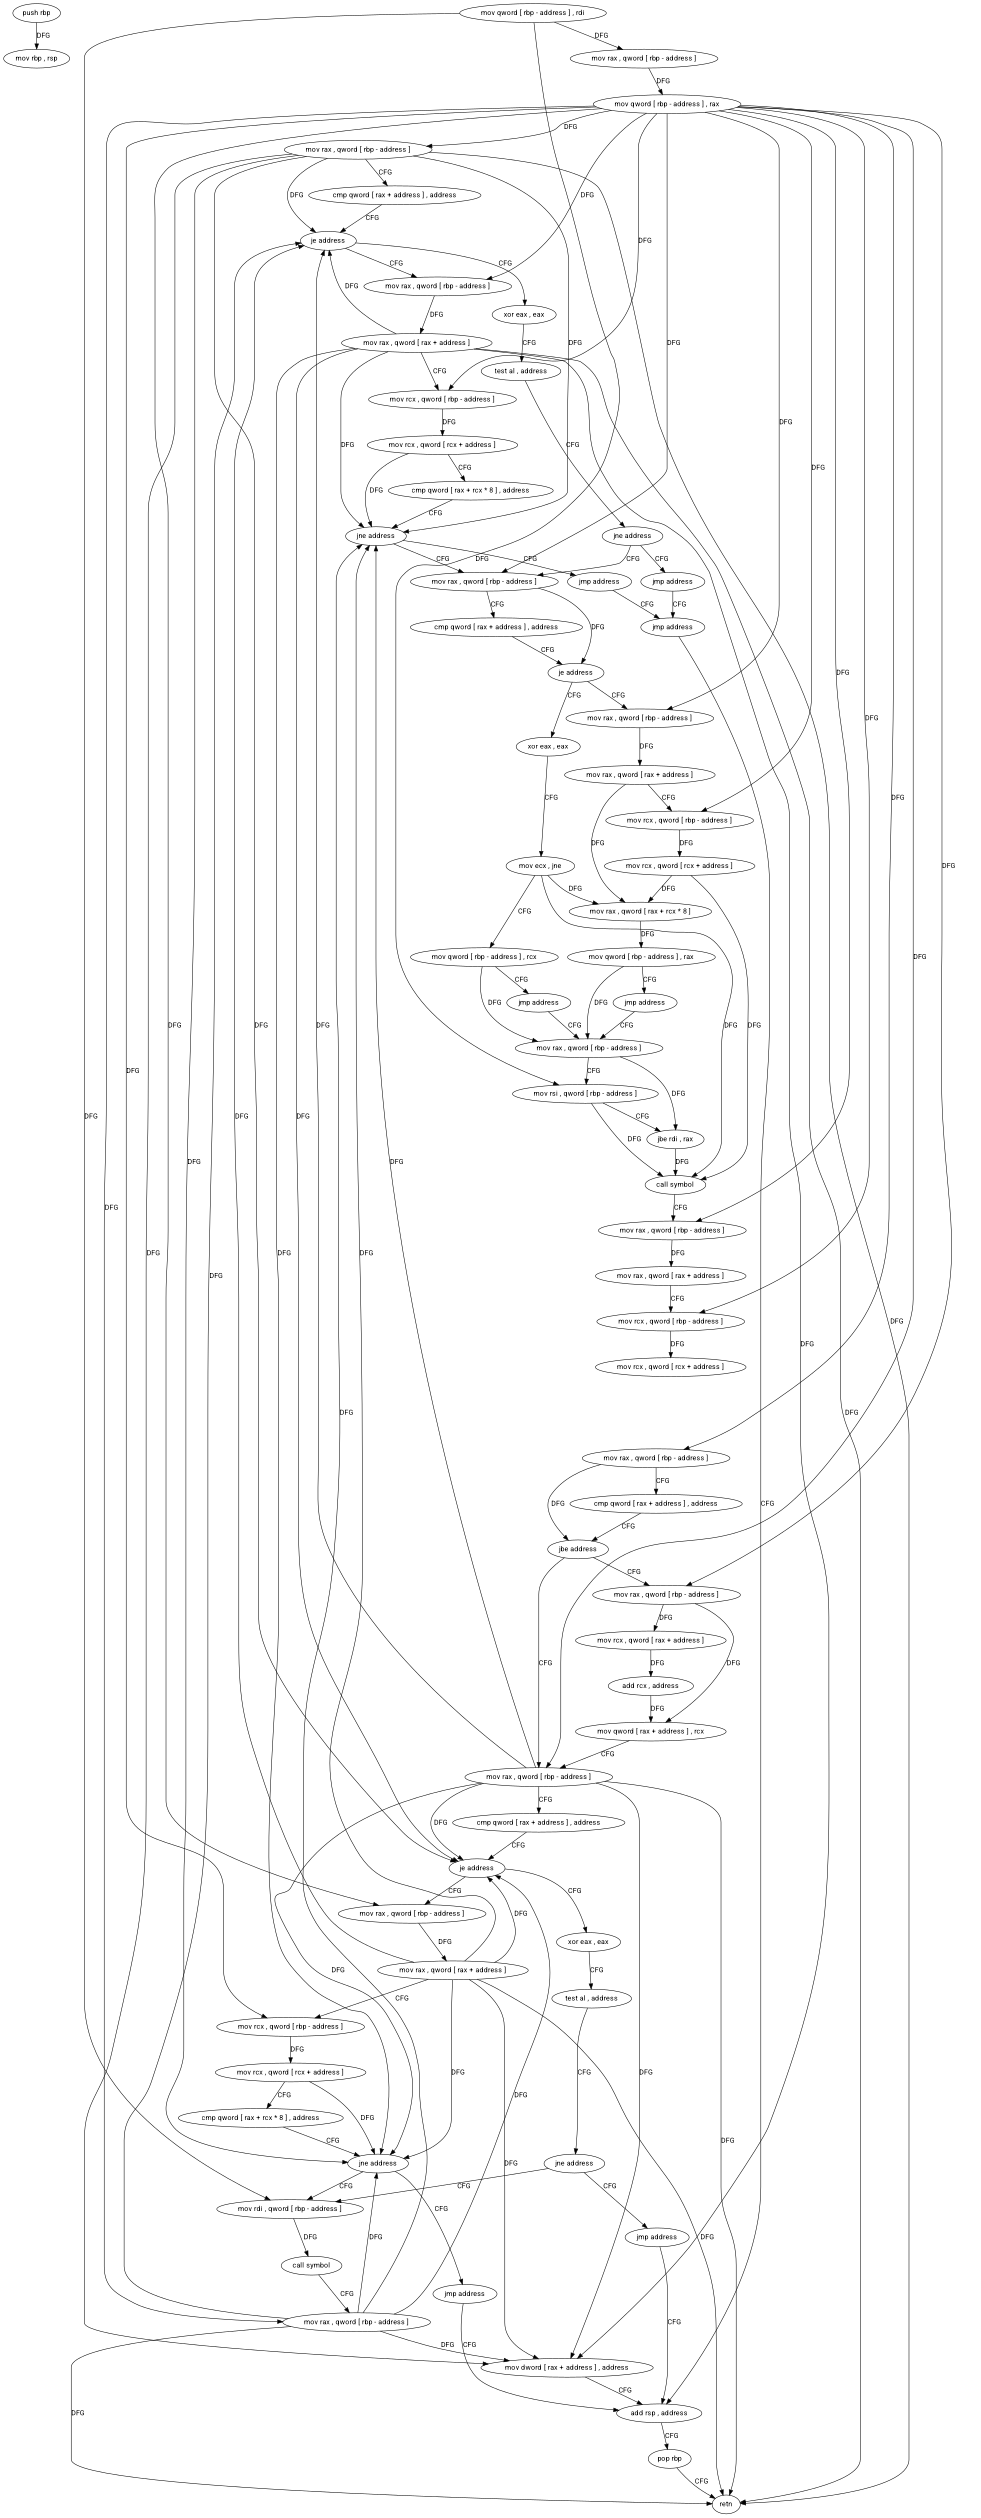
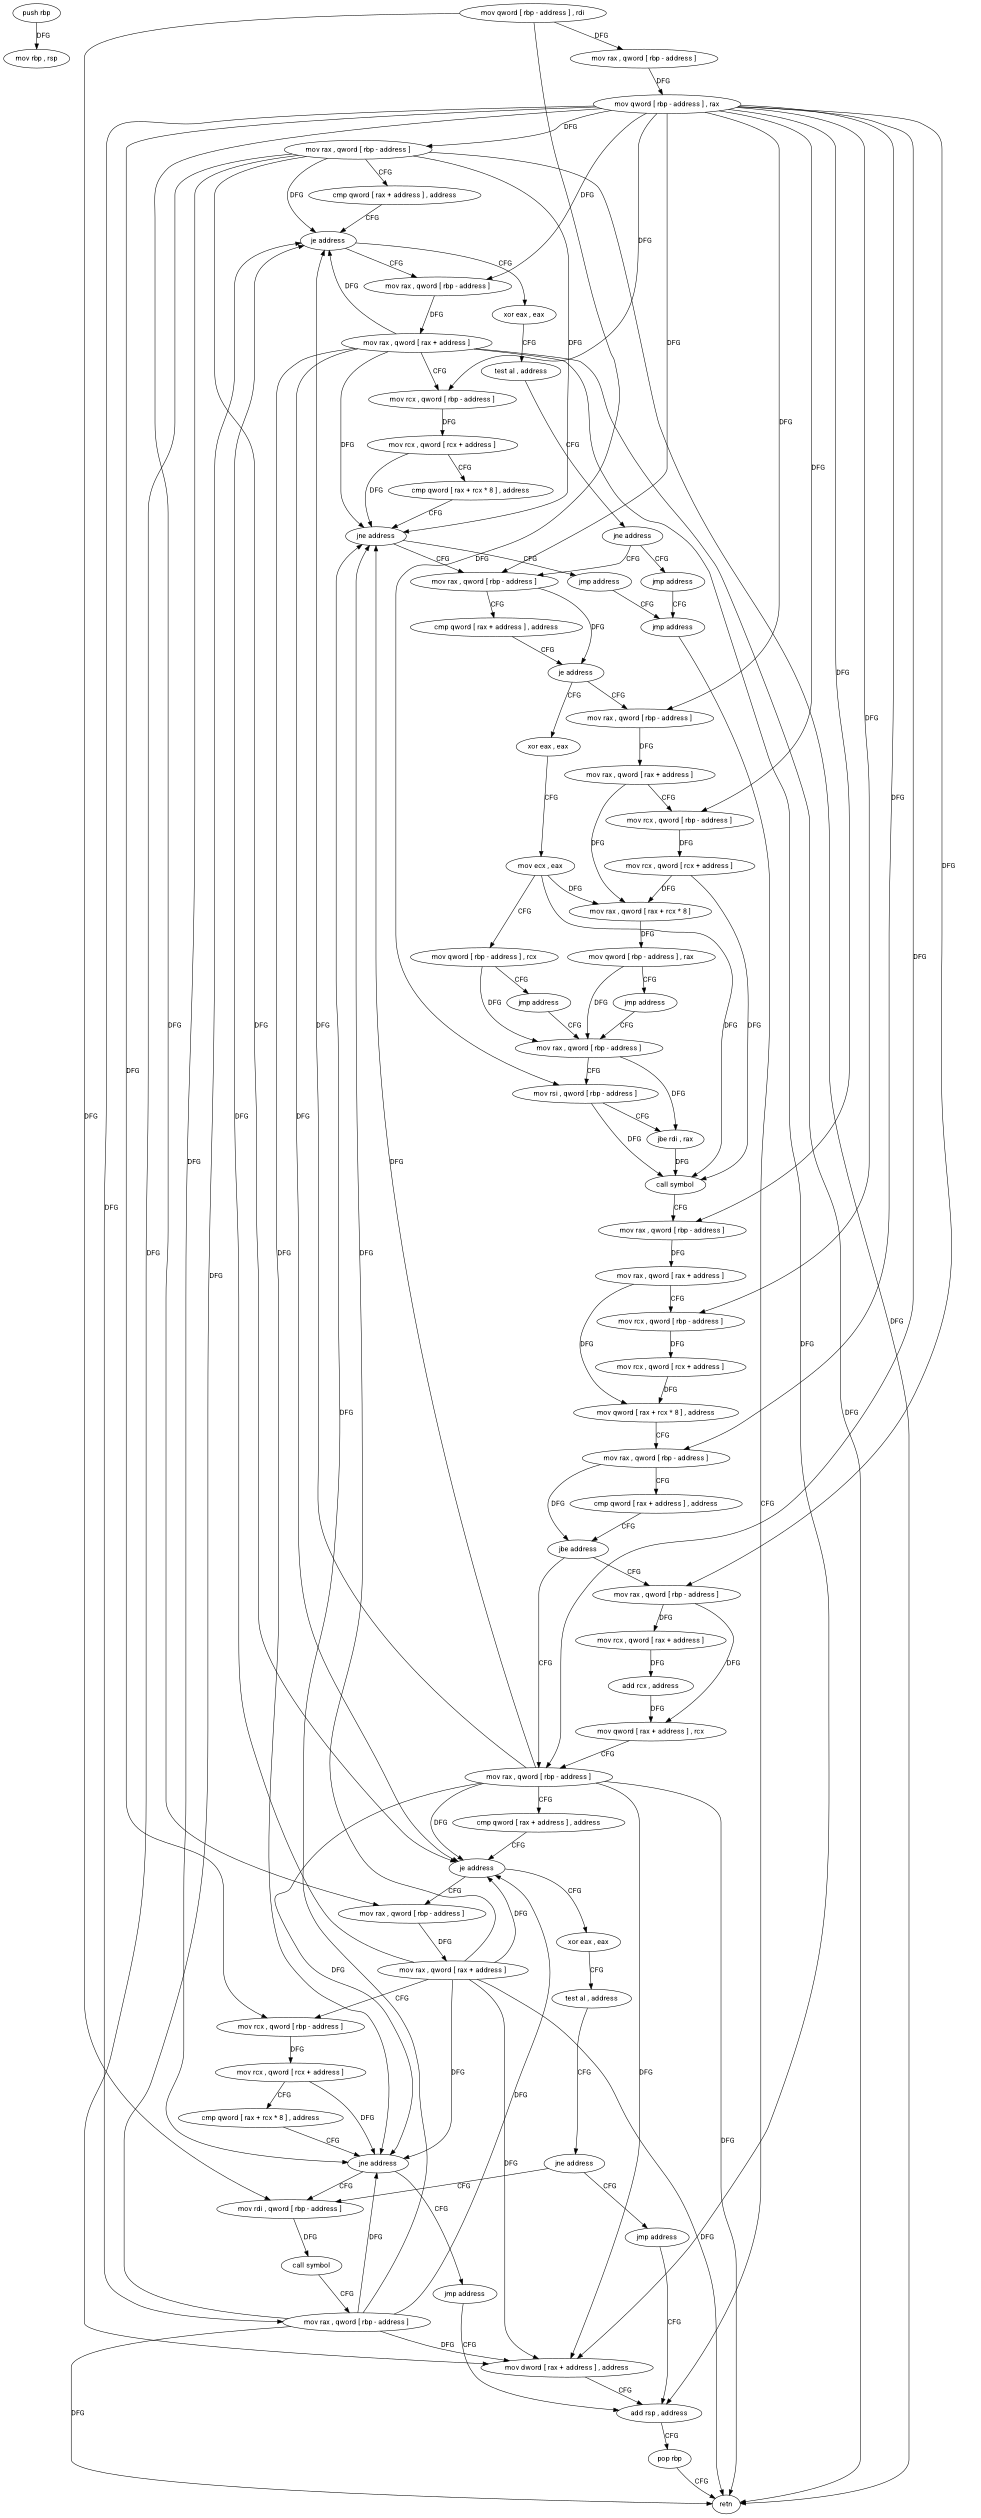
node "mov ecx , jne": label "mov ecx , jne" -> "mov ecx , eax"
node "mov qword [ rax + rcx * 8 ] , address": added
